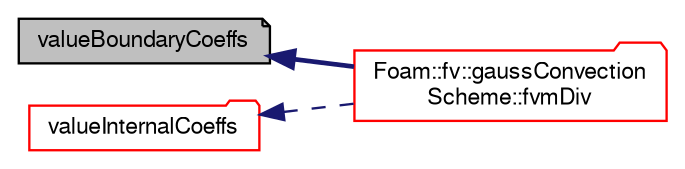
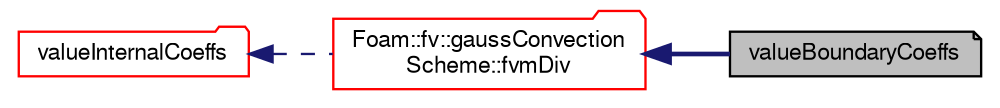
edge "Foam::fv::gaussConvection Scheme::fvmDiv" -> "valueBoundaryCoeffs": reversed
